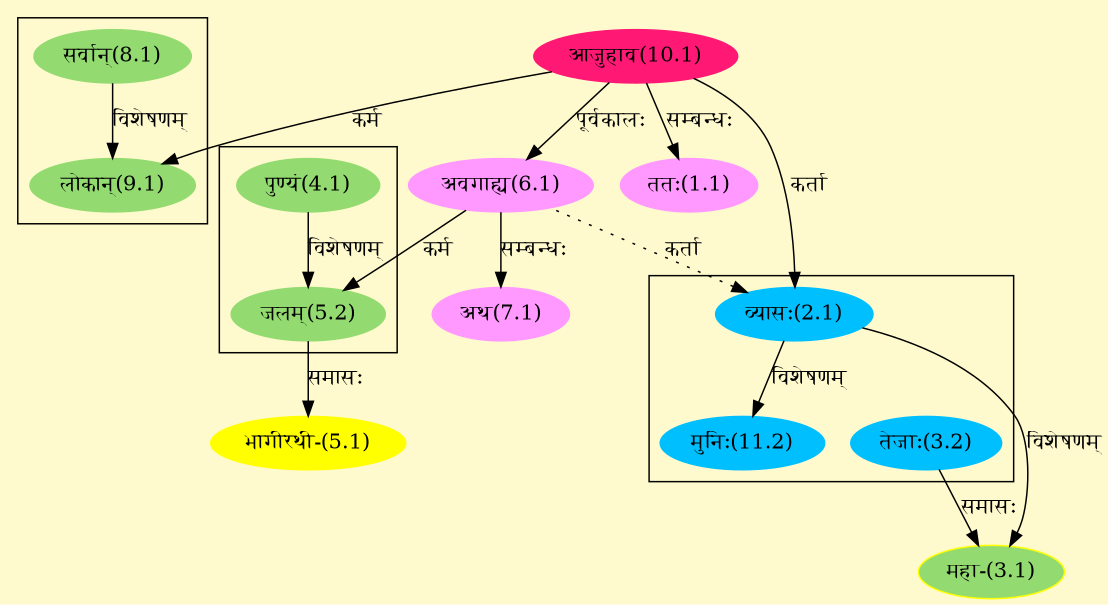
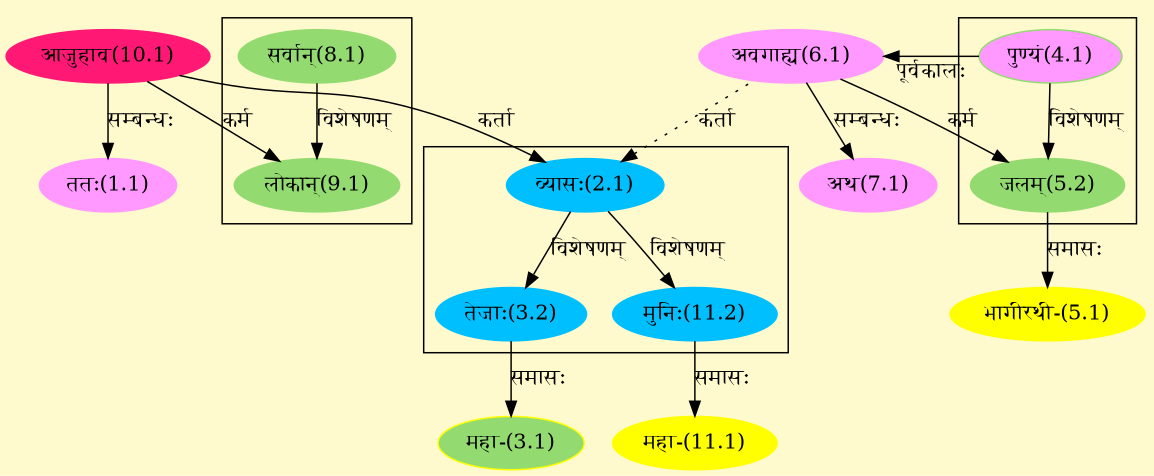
edge "आजुहाव(10.1)" -> "अवगाह्य(6.1)": now "पुण्यं(4.1)" -> "अवगाह्य(6.1)"
node "पुण्यं(4.1)": fillcolor #93db70 -> #ff99ff
edge "व्यासः(2.1)" -> "महा-(3.1)": now "व्यासः(2.1)" -> "तेजाः(3.2)"
node "महा-(11.1)": added
